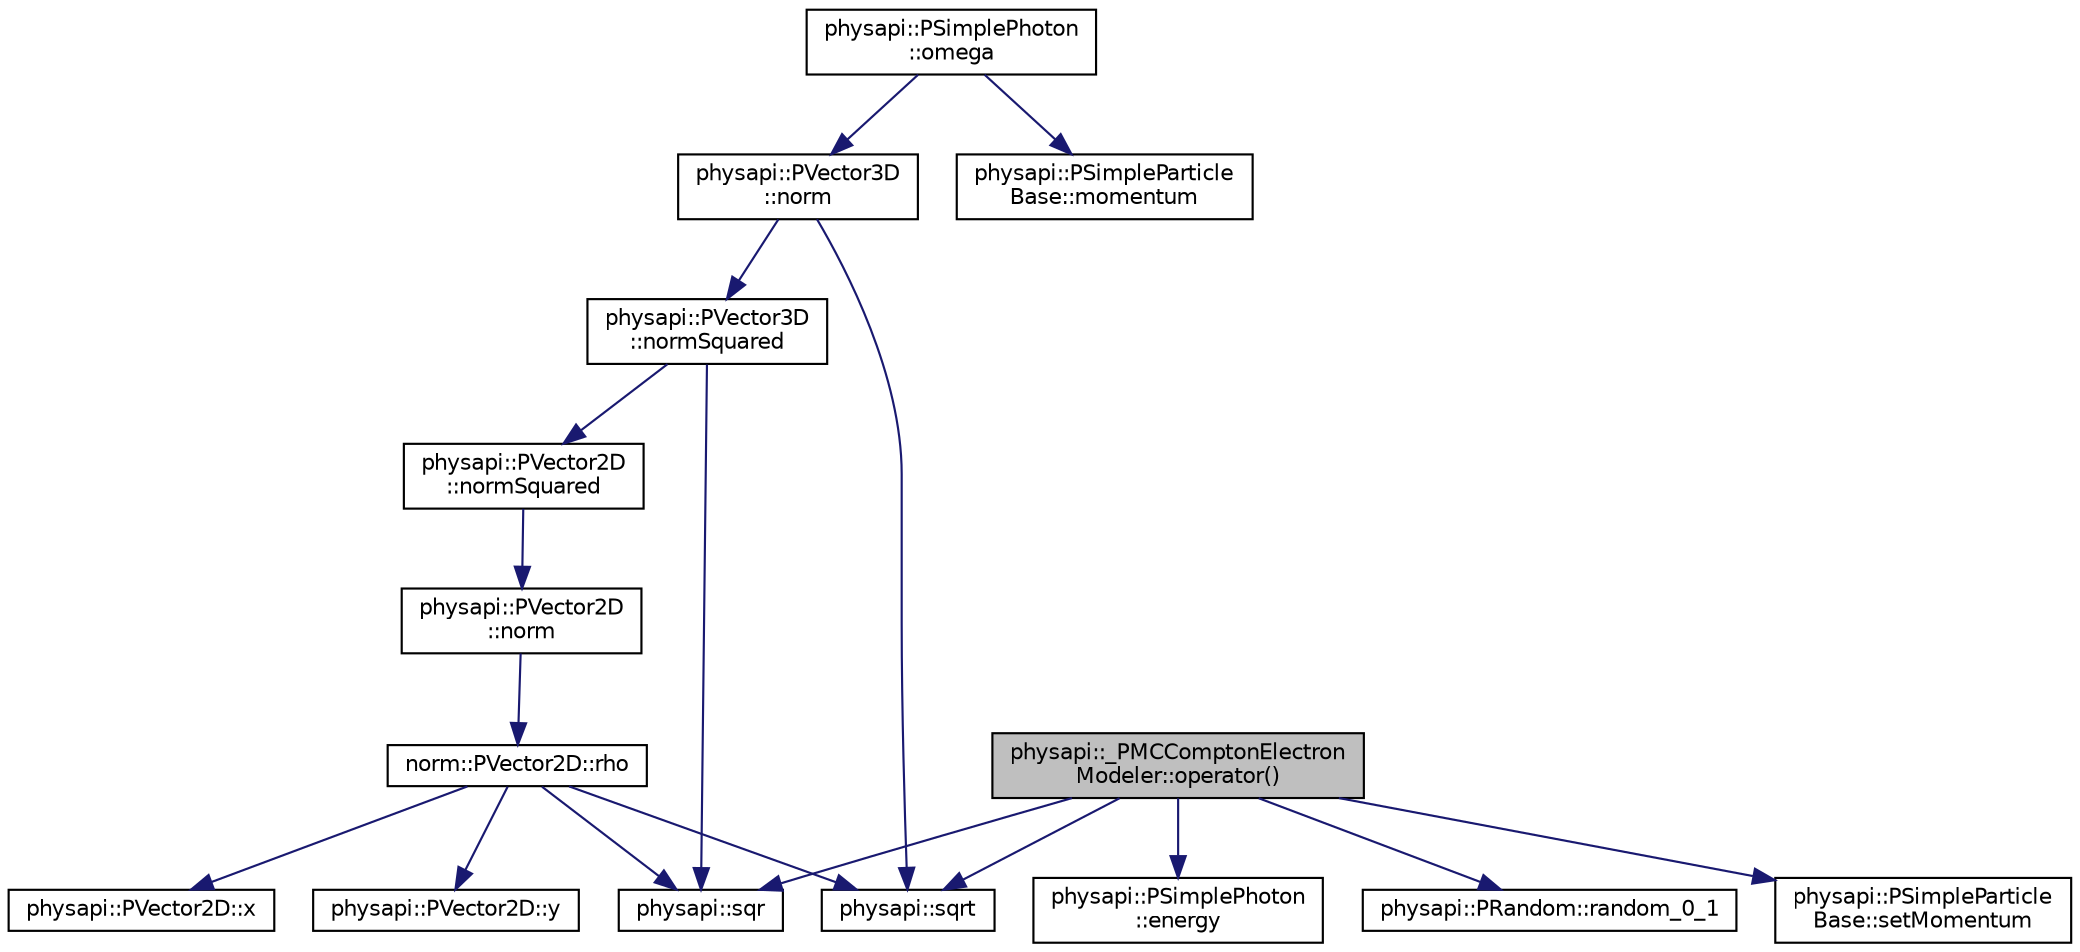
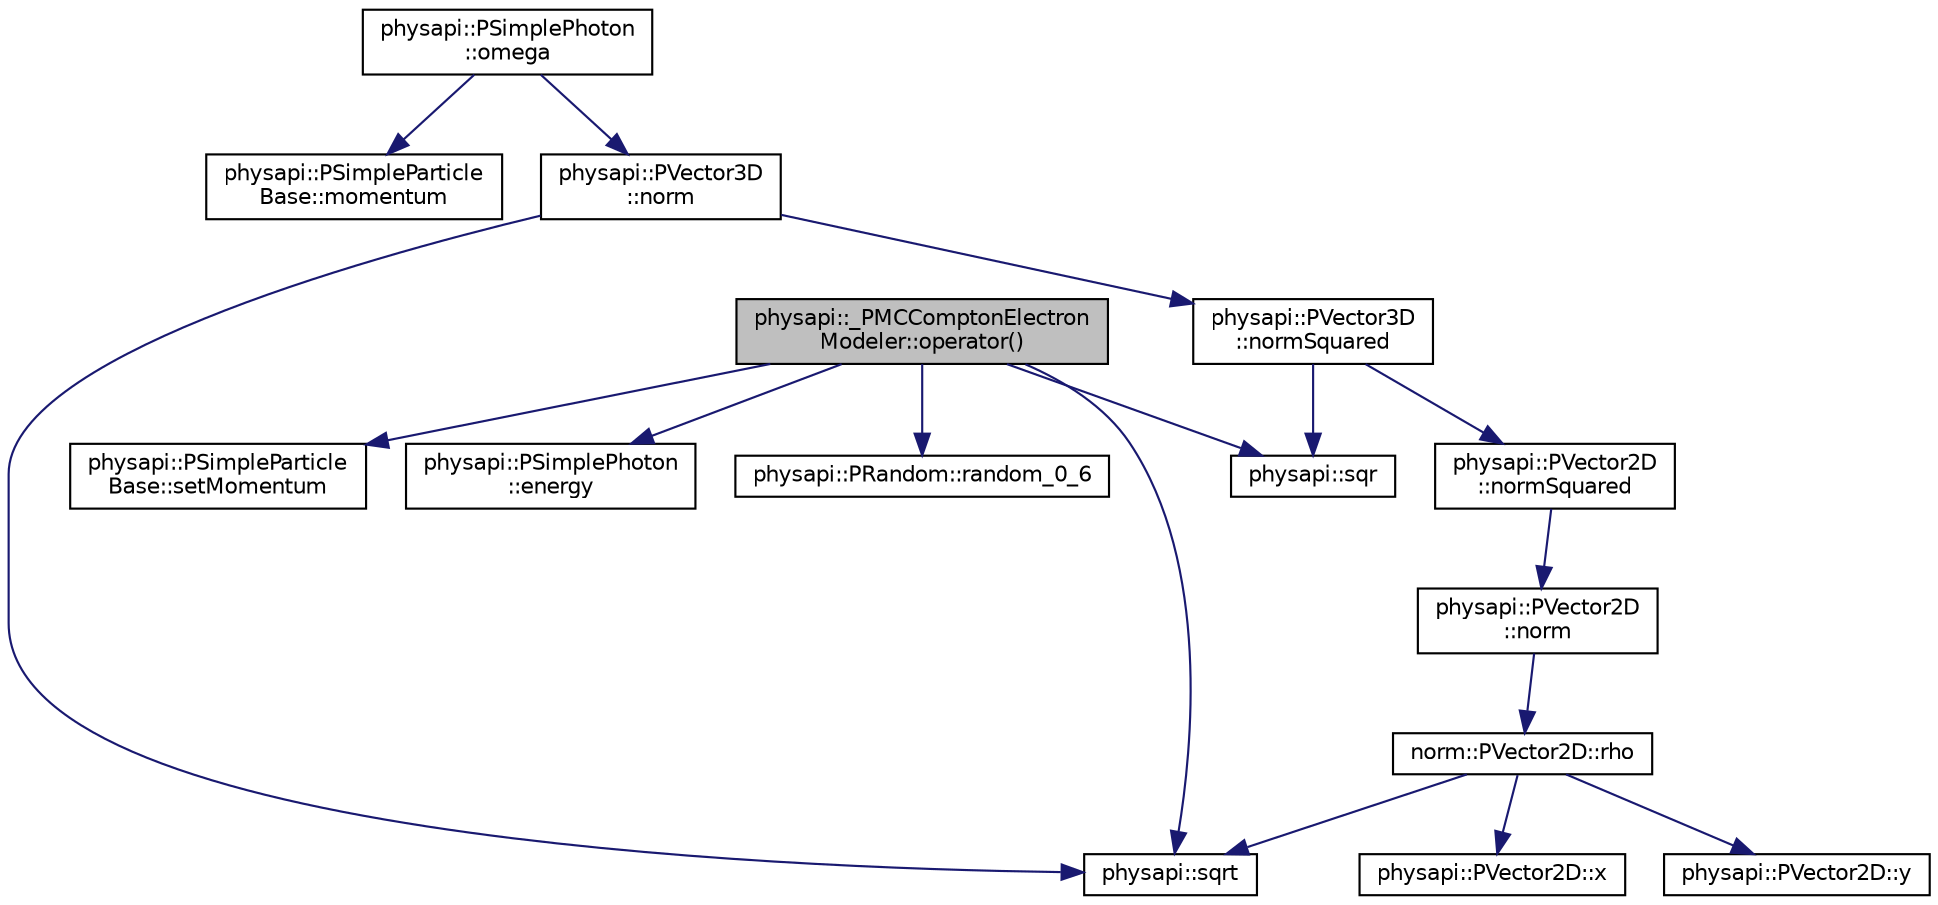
edge "norm::PVector2D::rho" -> "physapi::sqr": removed
node "physapi::PRandom::random_0_1": label "physapi::PRandom::random_0_1" -> "physapi::PRandom::random_0_6"
